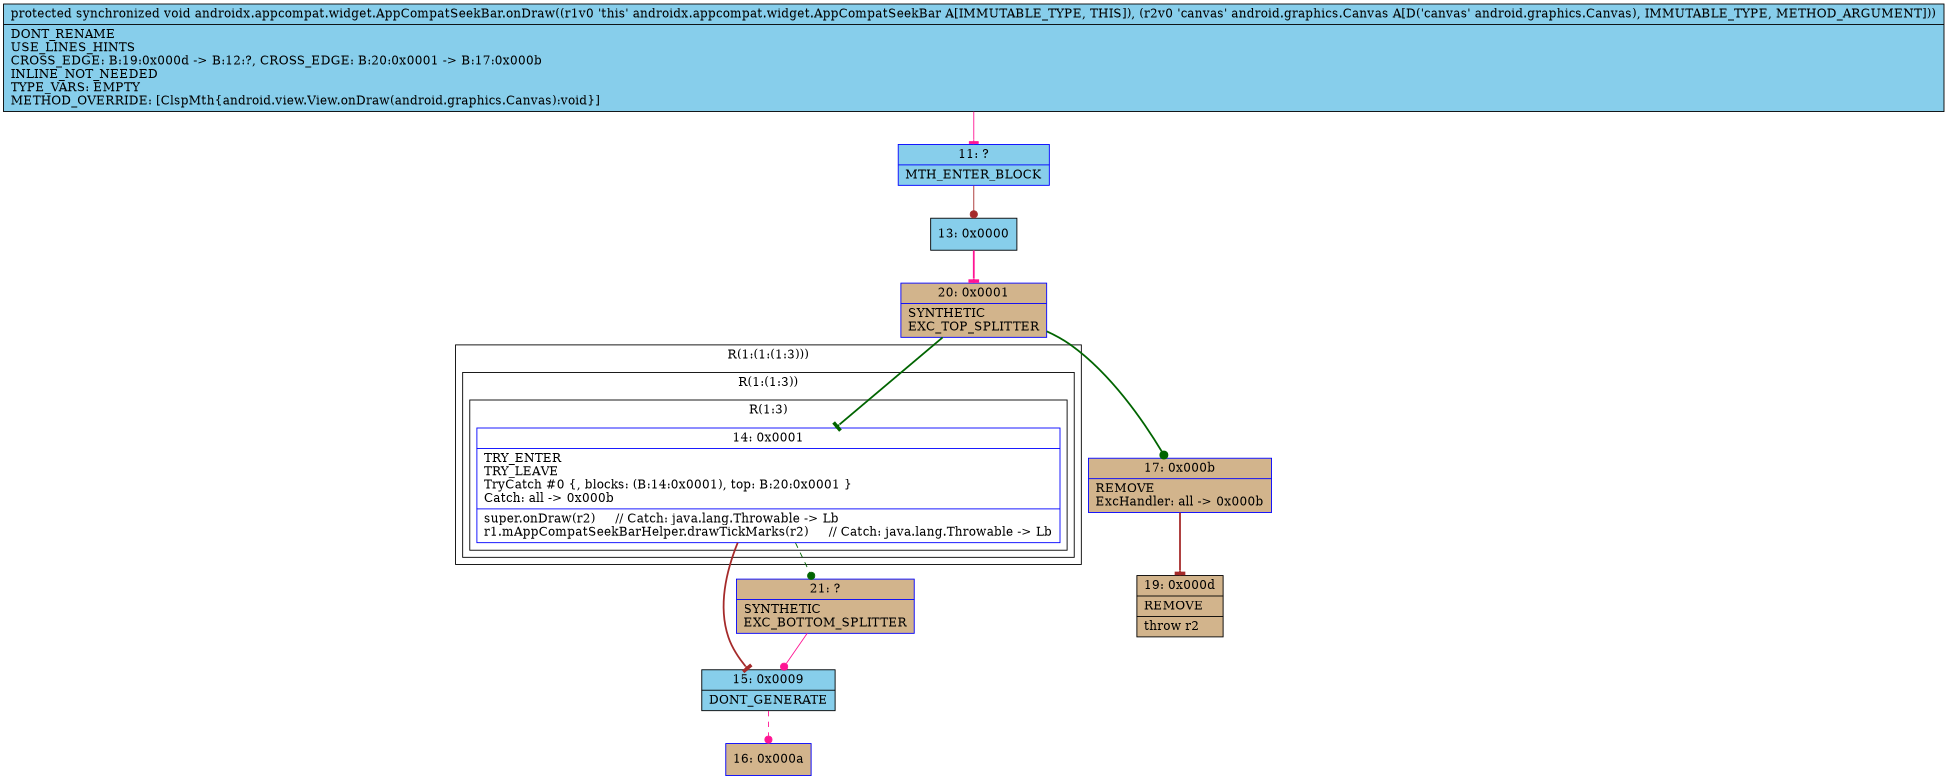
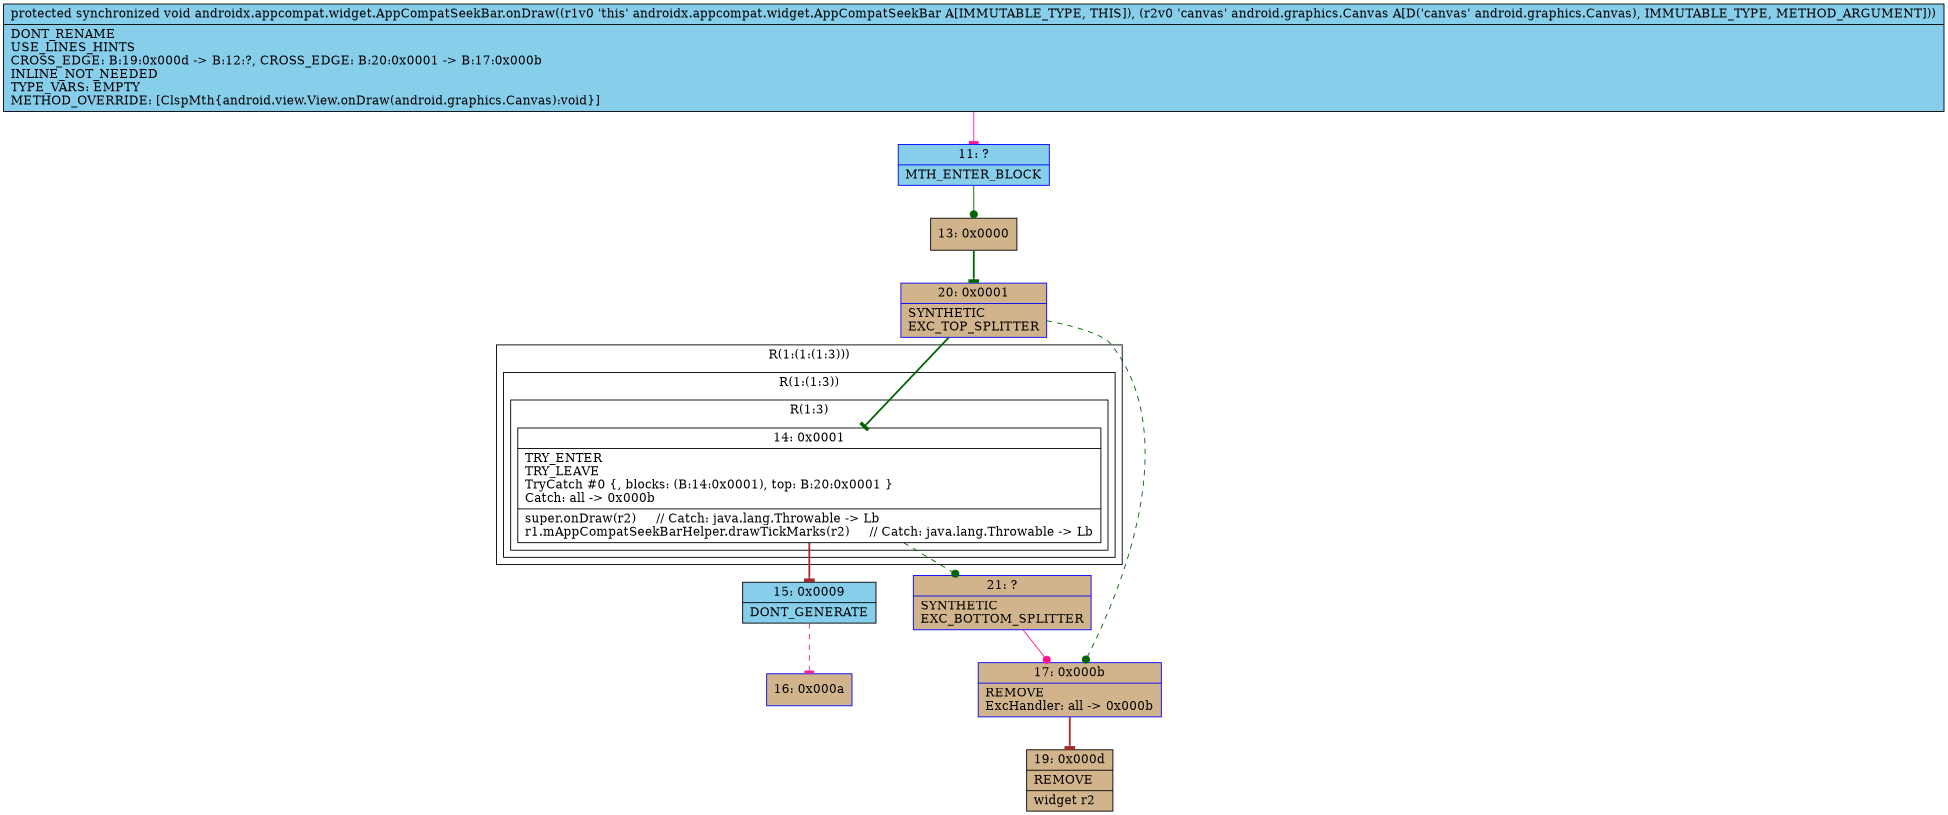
edge "11: ?" -> "13: 0x0000": color brown -> darkgreen
node "13: 0x0000": fillcolor skyblue -> tan
edge "13: 0x0000" -> "20: 0x0001": color deeppink -> darkgreen
edge "20: 0x0001" -> "17: 0x000b": style bold -> dashed
node "14: 0x0001": color blue -> black
node "19: 0x000d": text "throw r2" -> "widget r2"
edge "21: ?" -> "15: 0x0009": now "21: ?" -> "17: 0x000b"
edge "15: 0x0009" -> "16: 0x000a": arrowhead dot -> tee
